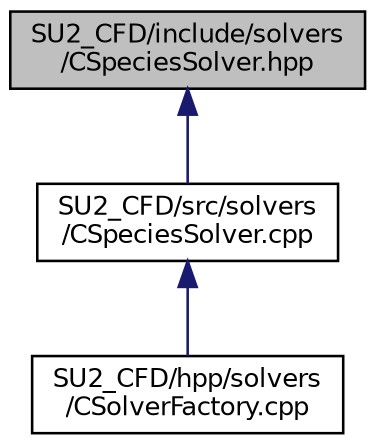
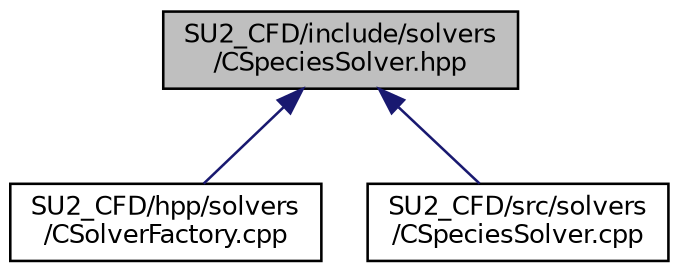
edge "SU2_CFD/hpp/solvers /CSolverFactory.cpp" -> "SU2_CFD/src/solvers /CSpeciesSolver.cpp": now "SU2_CFD/hpp/solvers /CSolverFactory.cpp" -> "SU2_CFD/include/solvers /CSpeciesSolver.hpp"
